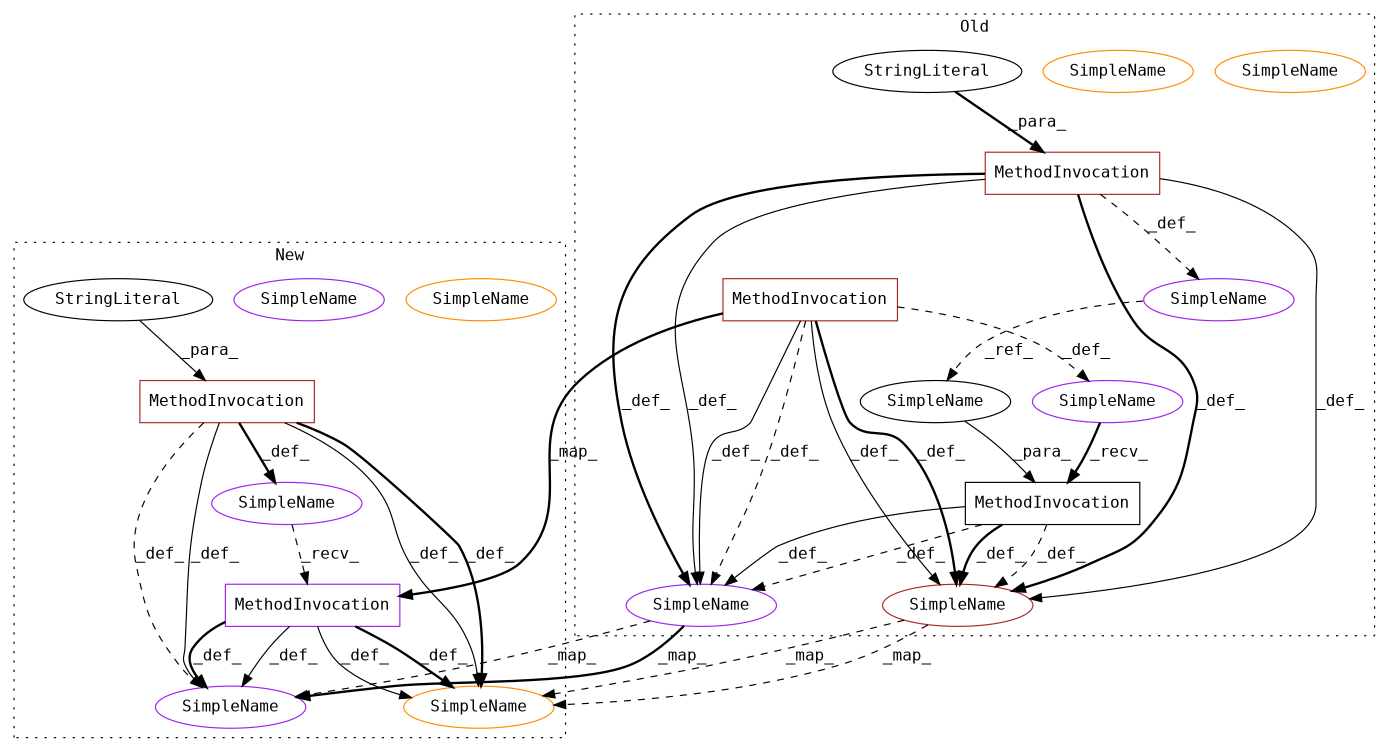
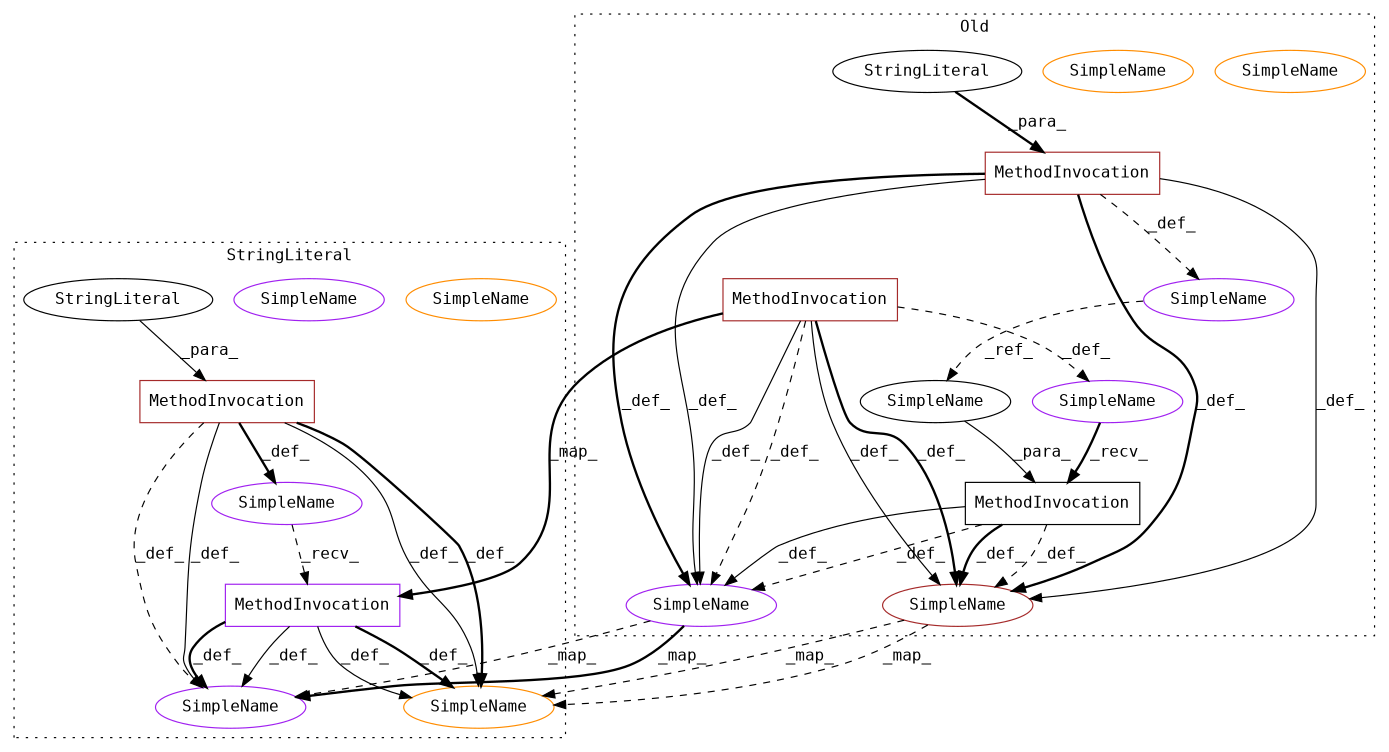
cluster "New": label "New" -> "StringLiteral"
